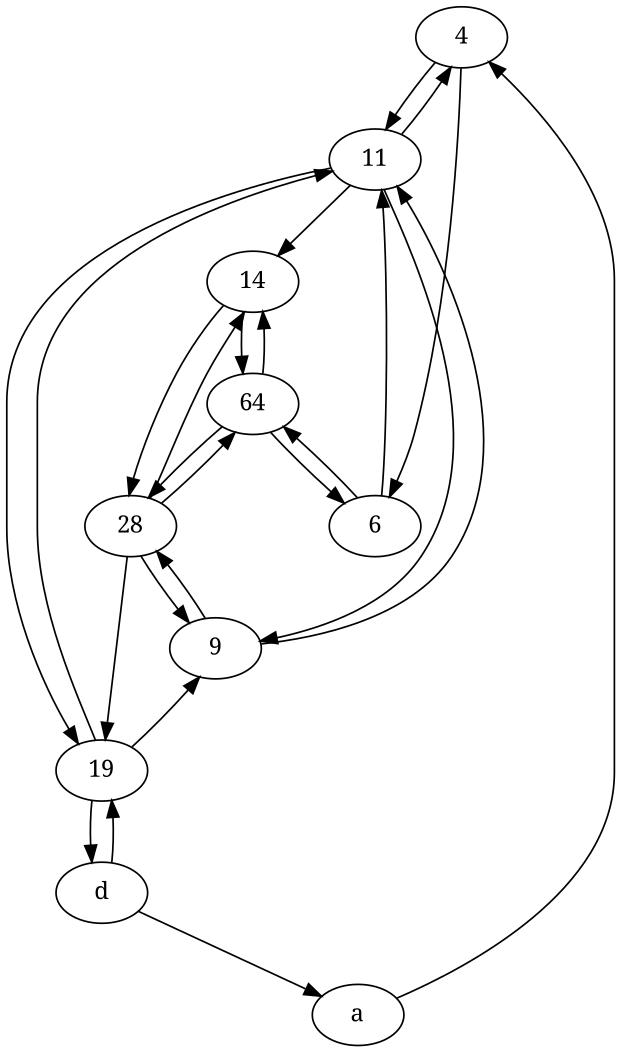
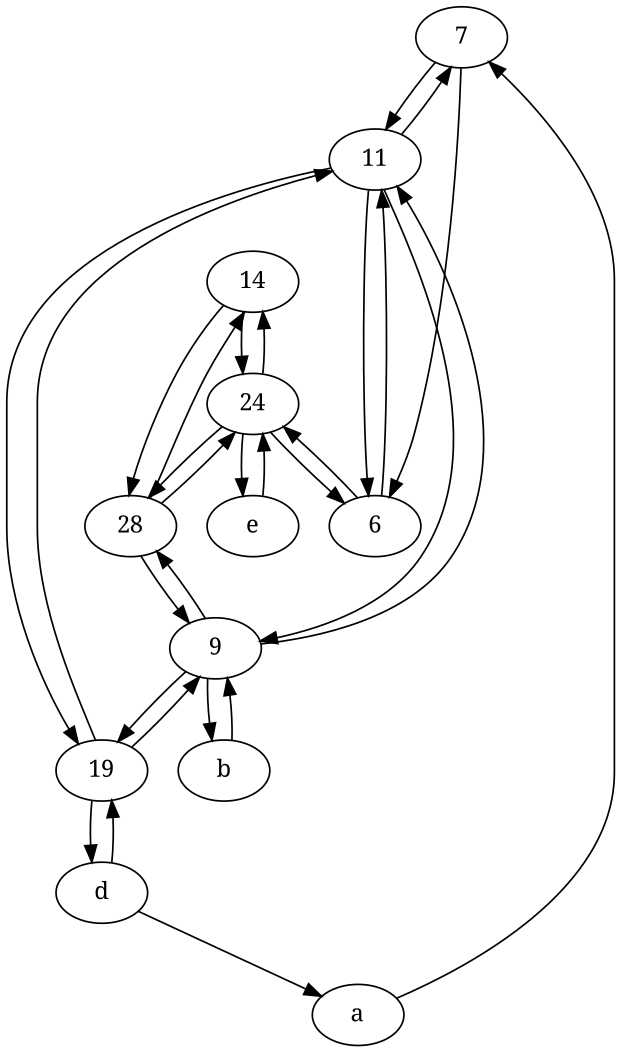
node "4": label "4" -> "7"
edge "11" -> "14": now "11" -> "6"
node "64": label "64" -> "24"
node "e": added
edge "28" -> "19": now "9" -> "19"
node "b": added
